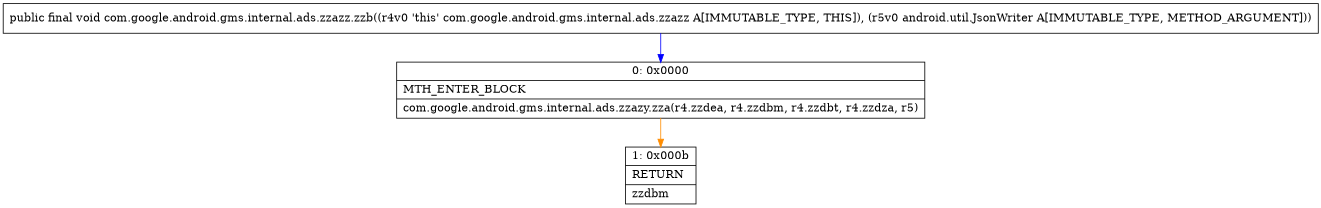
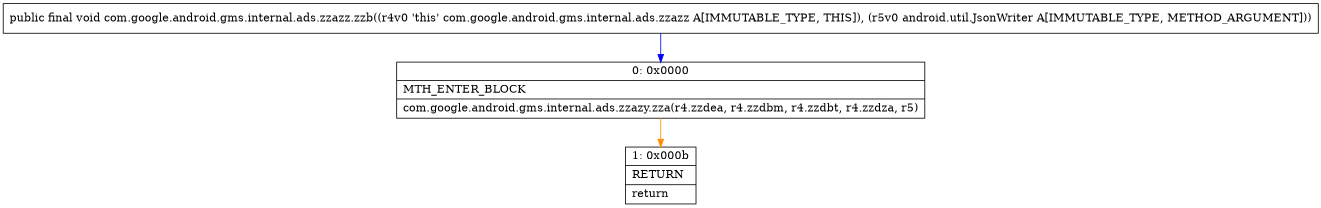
node "1: 0x000b": text "zzdbm" -> "return"
